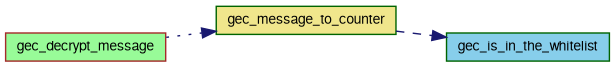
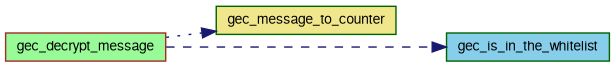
edge "gec_message_to_counter" -> "gec_is_in_the_whitelist": now "gec_decrypt_message" -> "gec_is_in_the_whitelist"
